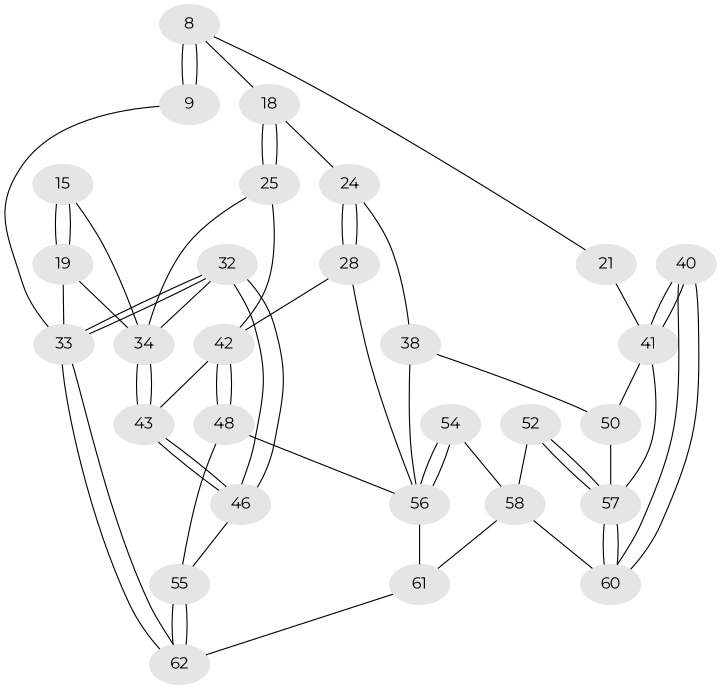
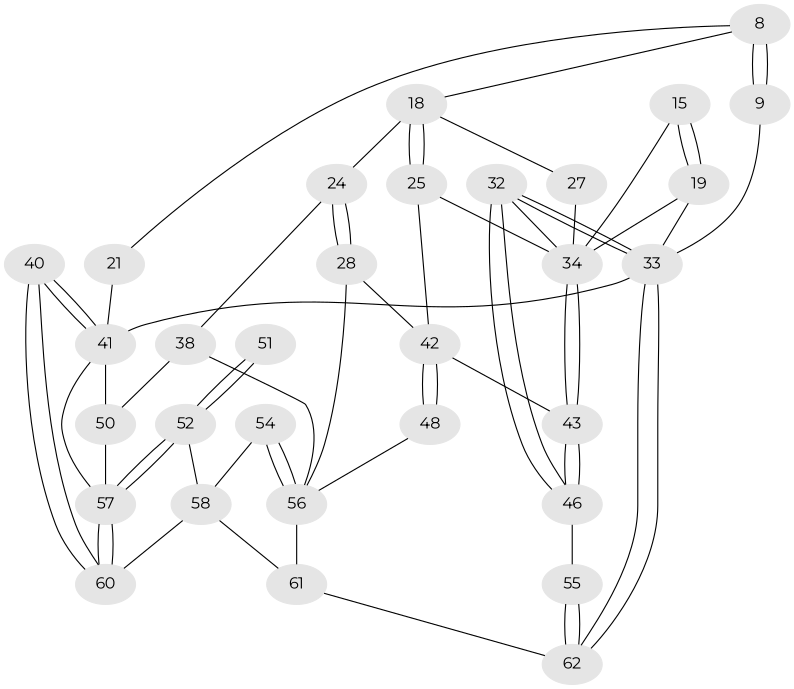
node "27": added
edge "33" -- "41": added
node "51": added
edge "48" -- "55": removed
